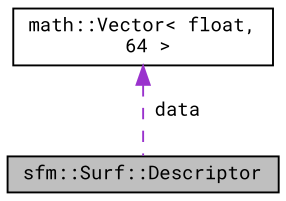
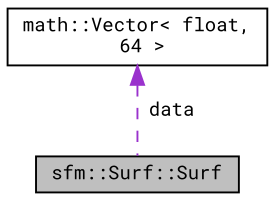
node "sfm::Surf::Descriptor": label "sfm::Surf::Descriptor" -> "sfm::Surf::Surf"
